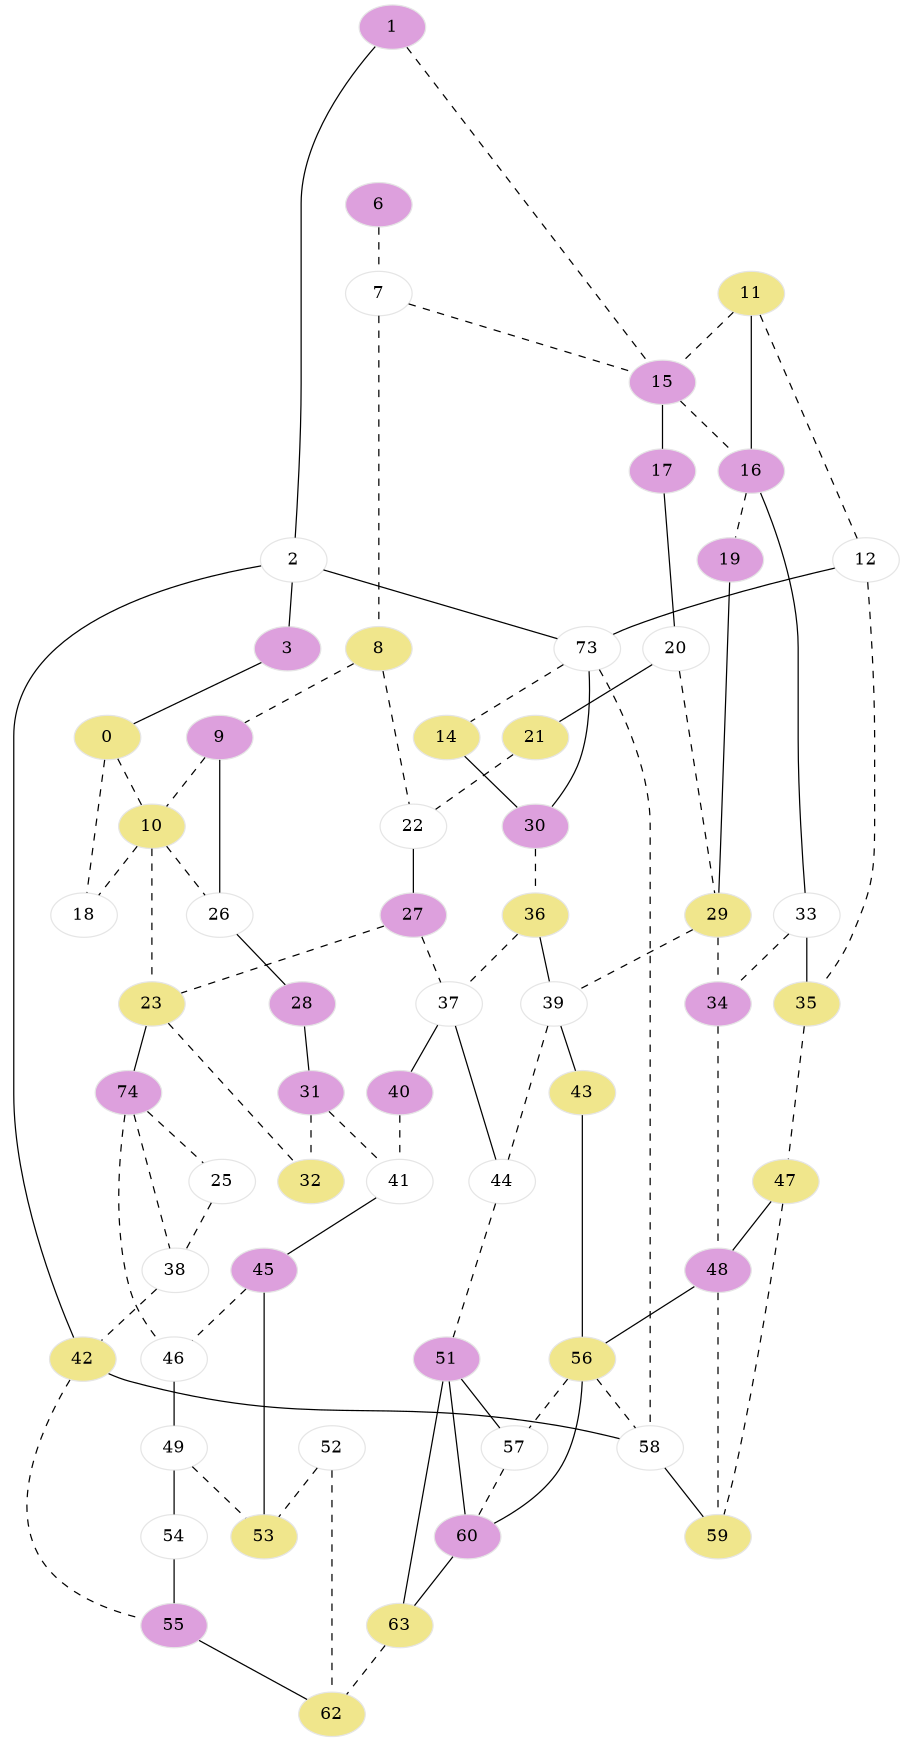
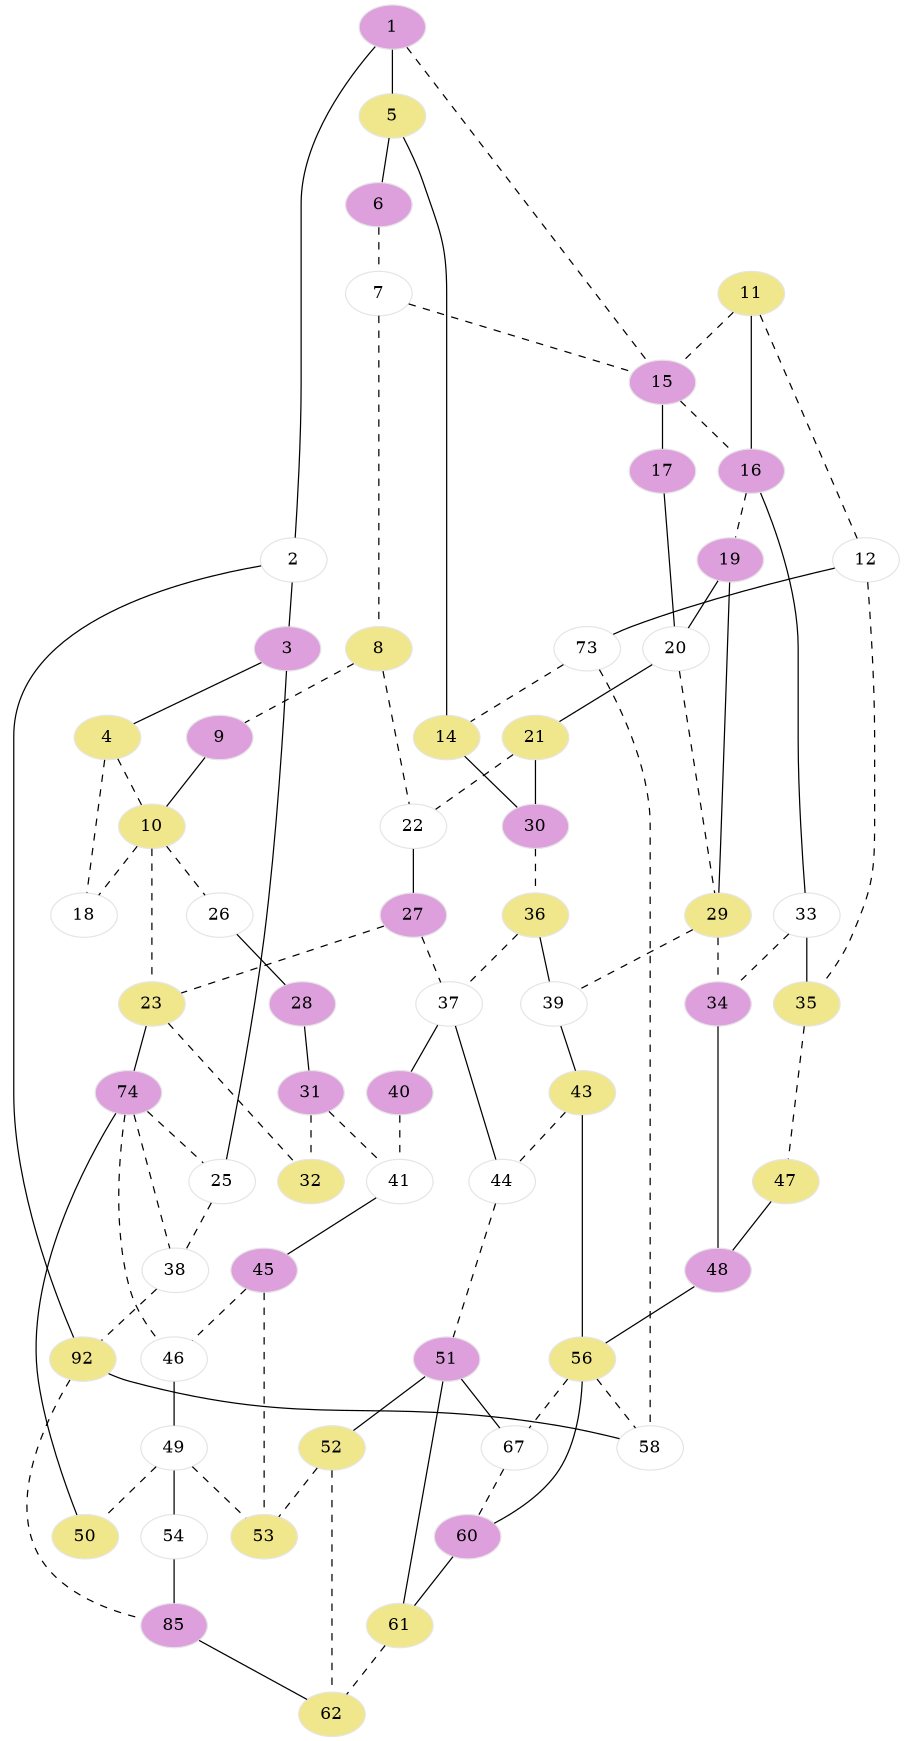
node "5": added
edge "2" -- "73": removed
edge "19" -- "20": added
node "0": label "0" -> "4"
edge "73" -- "30": now "21" -- "30"
edge "9" -- "10": style dashed -> solid
edge "9" -- "26": removed
edge "3" -- "25": added
edge "39" -- "44": now "43" -- "44"
edge "34" -- "48": style dashed -> solid
node "42": label "42" -> "92"
edge "45" -- "53": style solid -> dashed
node "52": fillcolor white -> khaki
edge "51" -- "60": now "51" -- "52"
node "57": label "57" -> "67"
node "50": added
node "59": removed
node "55": label "55" -> "85"
node "63": label "63" -> "61"
